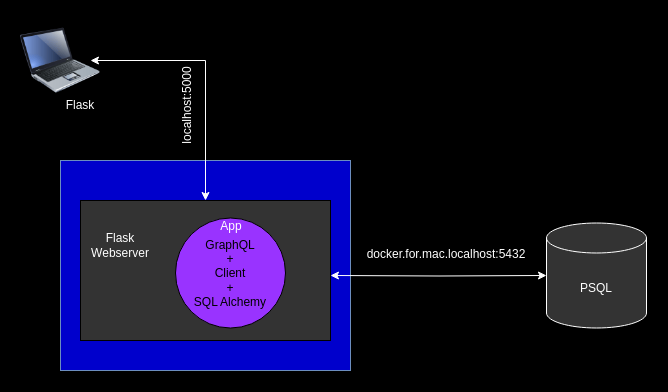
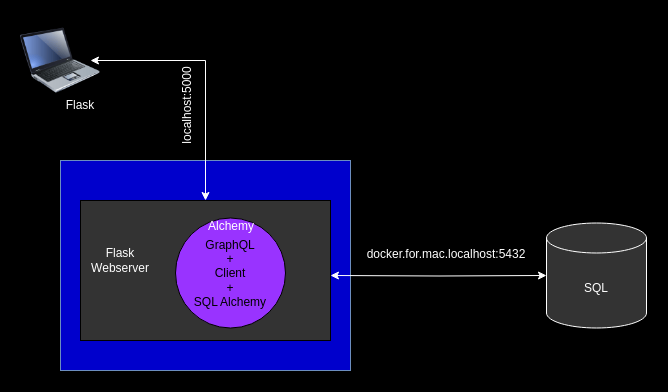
node "App": label "App" -> "Alchemy"
node "Flask Webserver": moved (121, 246) -> (121, 261)
node "PSQL": label "PSQL" -> "SQL"
